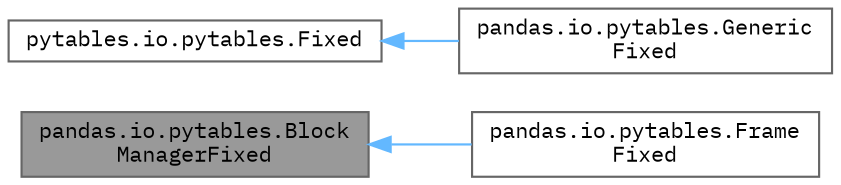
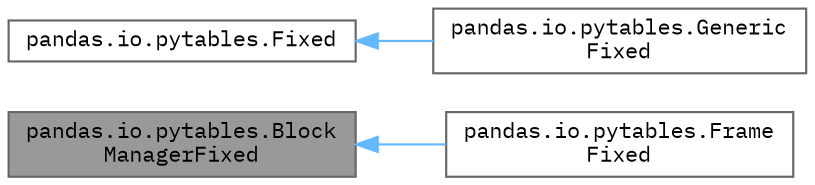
node "pytables.io.pytables.Fixed": label "pytables.io.pytables.Fixed" -> "pandas.io.pytables.Fixed"
